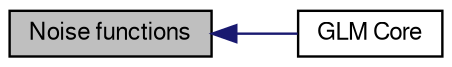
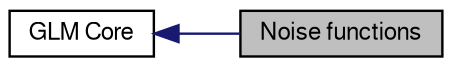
edge "GLM Core" -> "Noise functions": reversed
